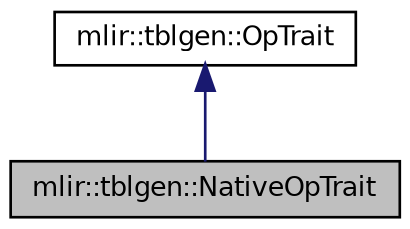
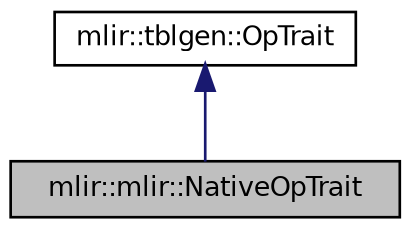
node "mlir::tblgen::NativeOpTrait": label "mlir::tblgen::NativeOpTrait" -> "mlir::mlir::NativeOpTrait"
